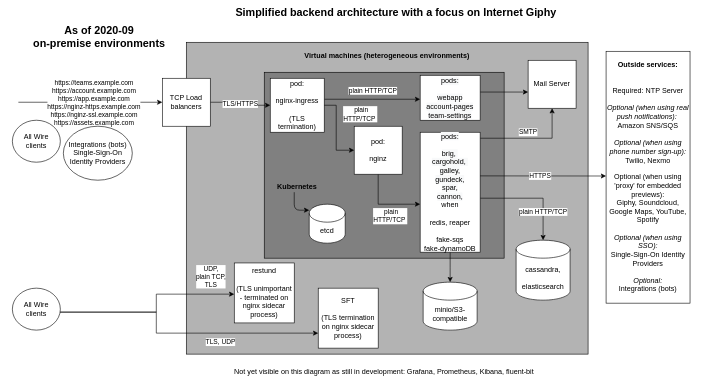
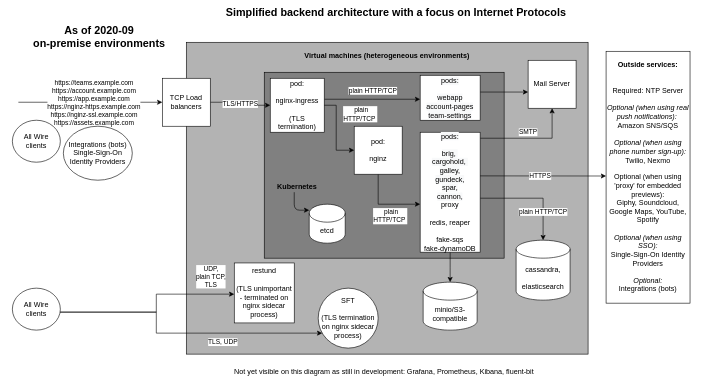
node "Simplified backend architecture with a focus on Internet Giphy": label "Simplified backend architecture with a focus on Internet Giphy" -> "Simplified backend architecture with a focus on Internet Protocols"
node "pods: brig, cargohold, galley,gundeck,spar,cannon,when redis, reaper fake-sqs fake-dynamoDB": label "pods: brig, cargohold, galley,gundeck,spar,cannon,when redis, reaper fake-sqs fake-dynamoDB" -> "pods: brig, cargohold, galley,gundeck,spar,cannon,proxy redis, reaper fake-sqs fake-dynamoDB"
node "SFT (TLS termination on nginx sidecar process)": shape rectangle -> ellipse
